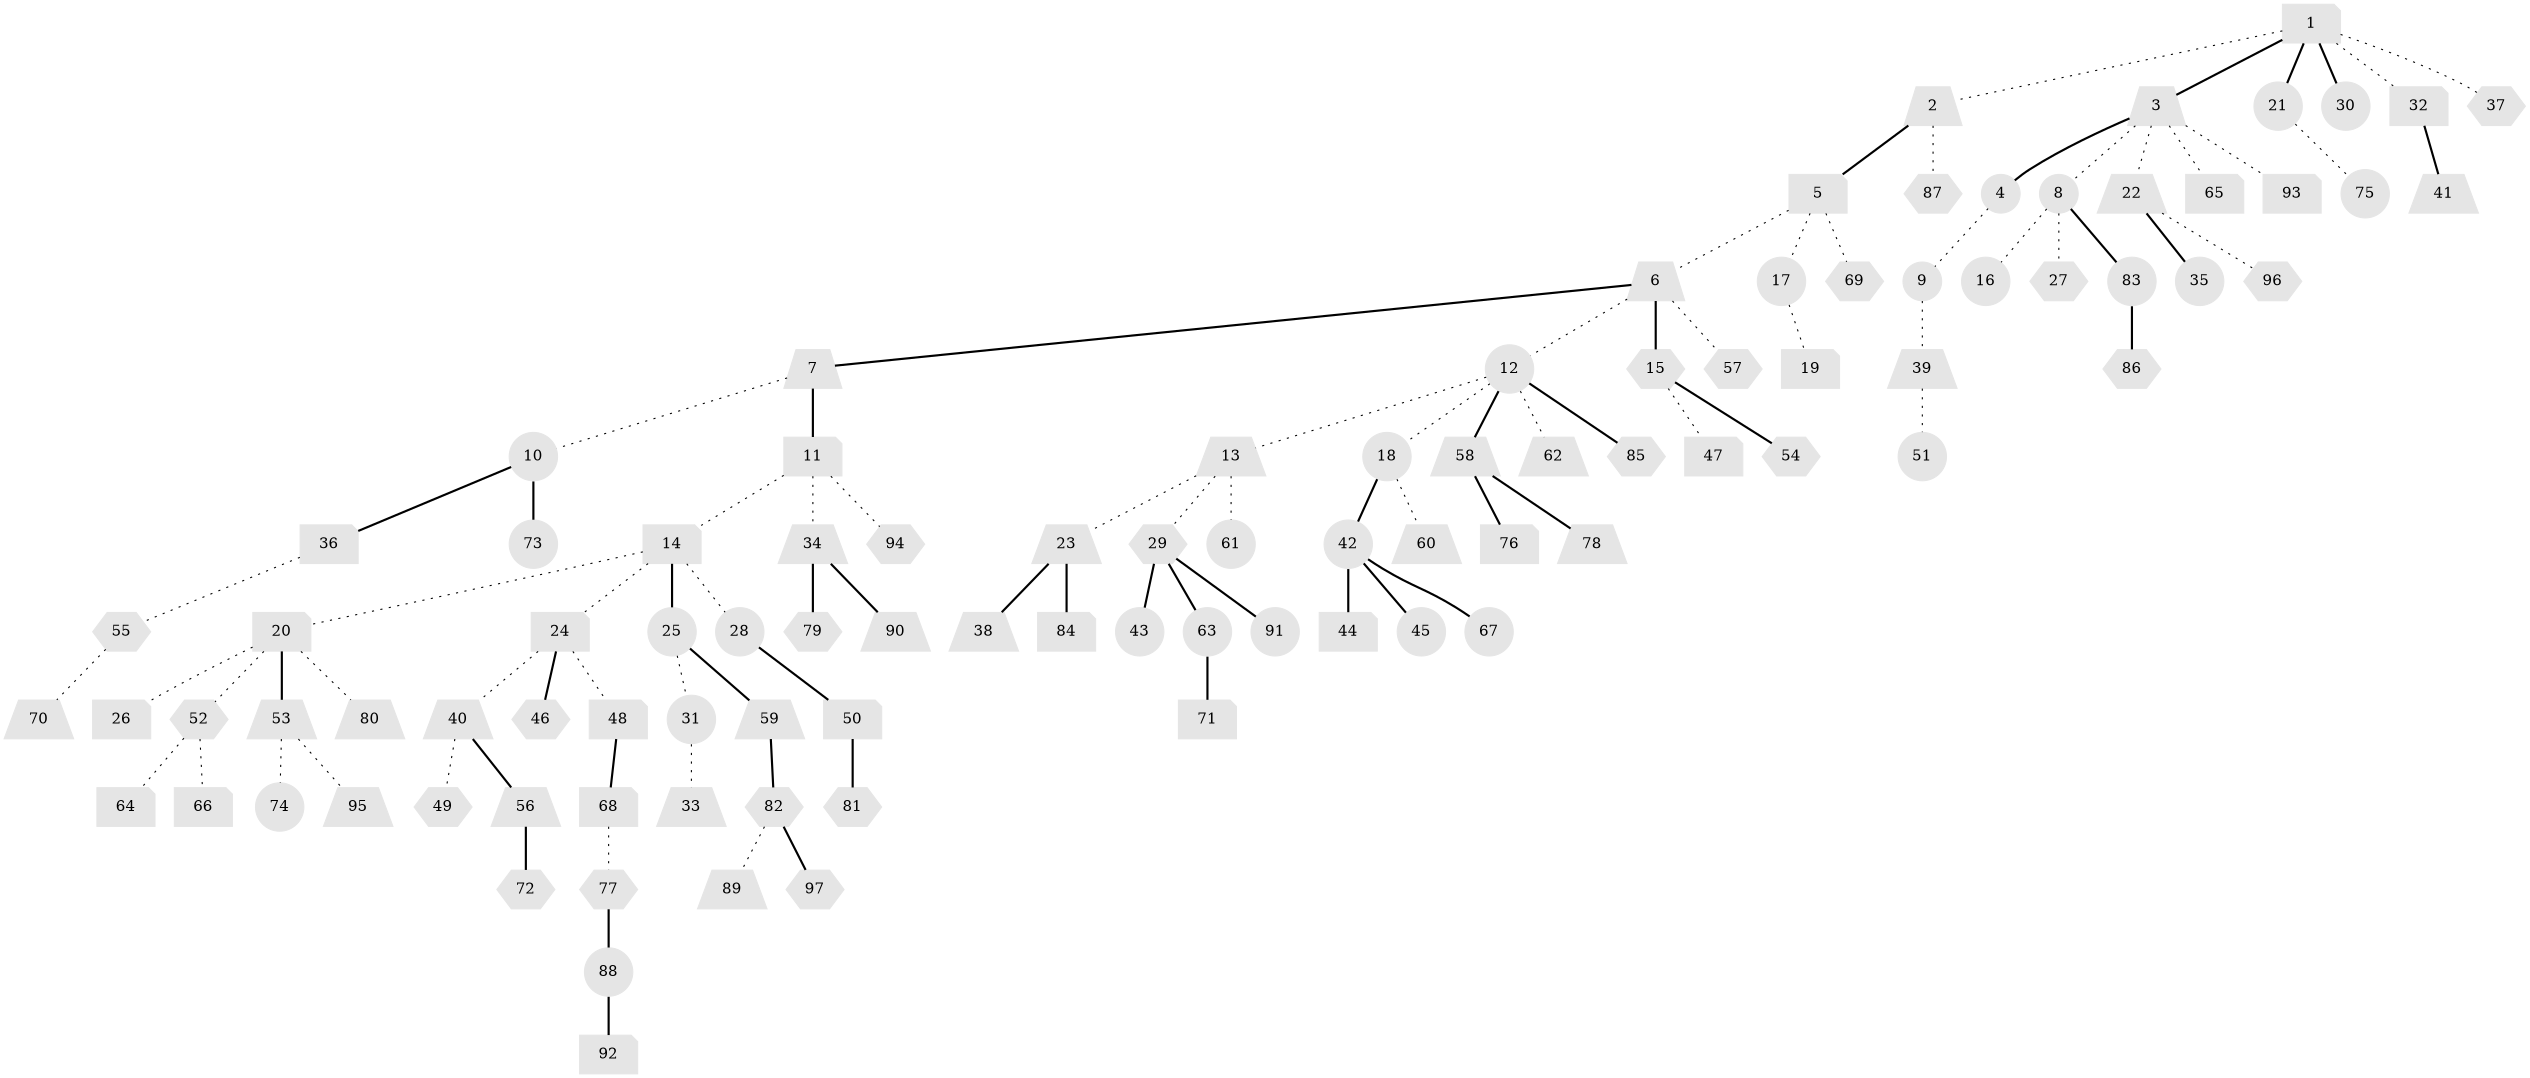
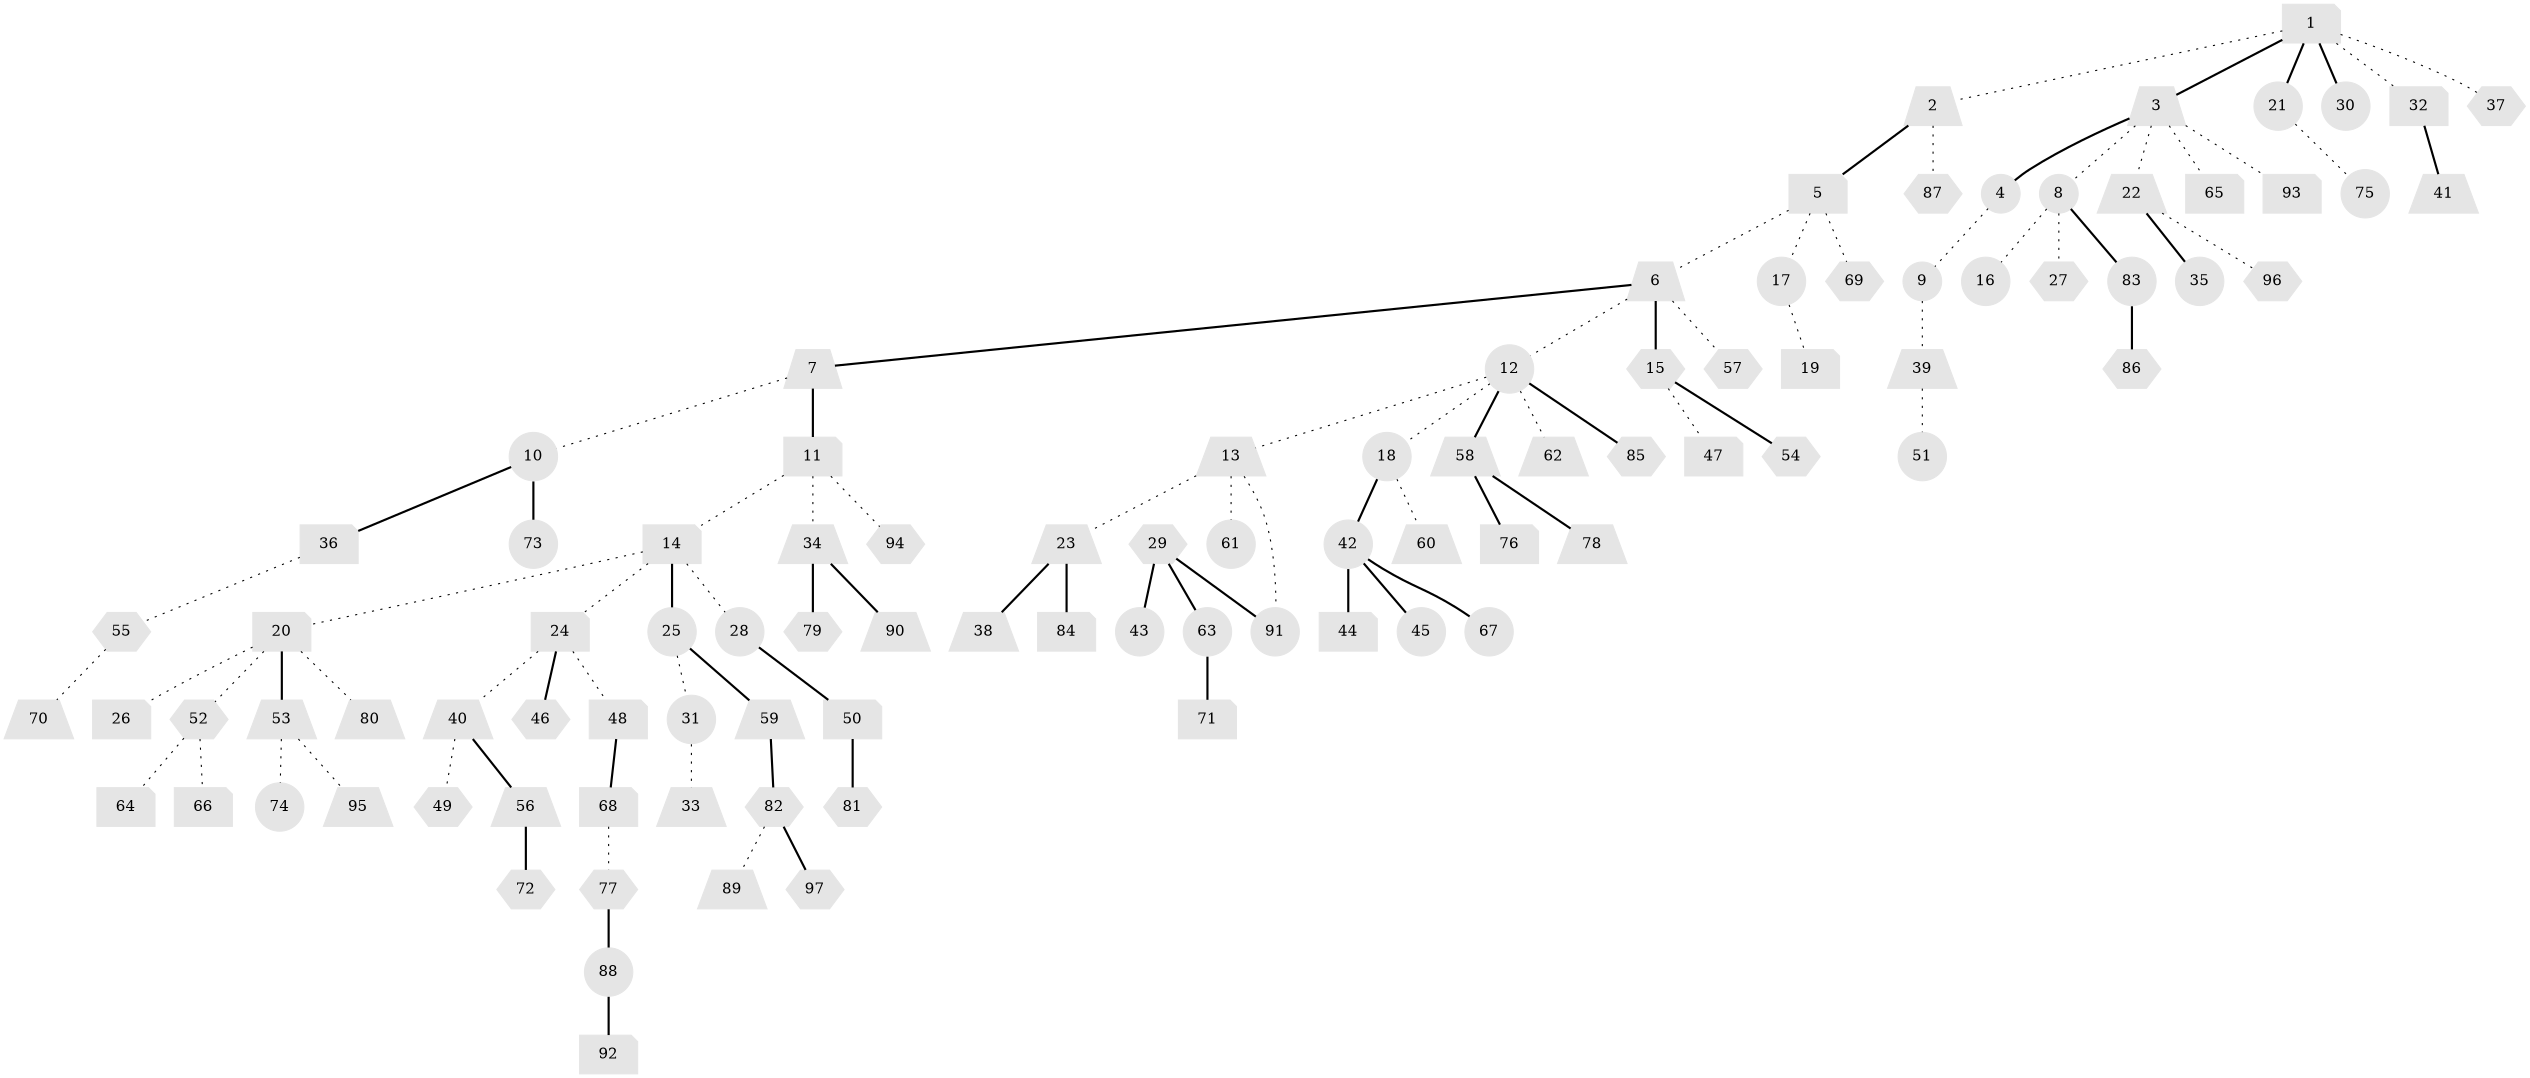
edge "13" -- "29": now "13" -- "91"
